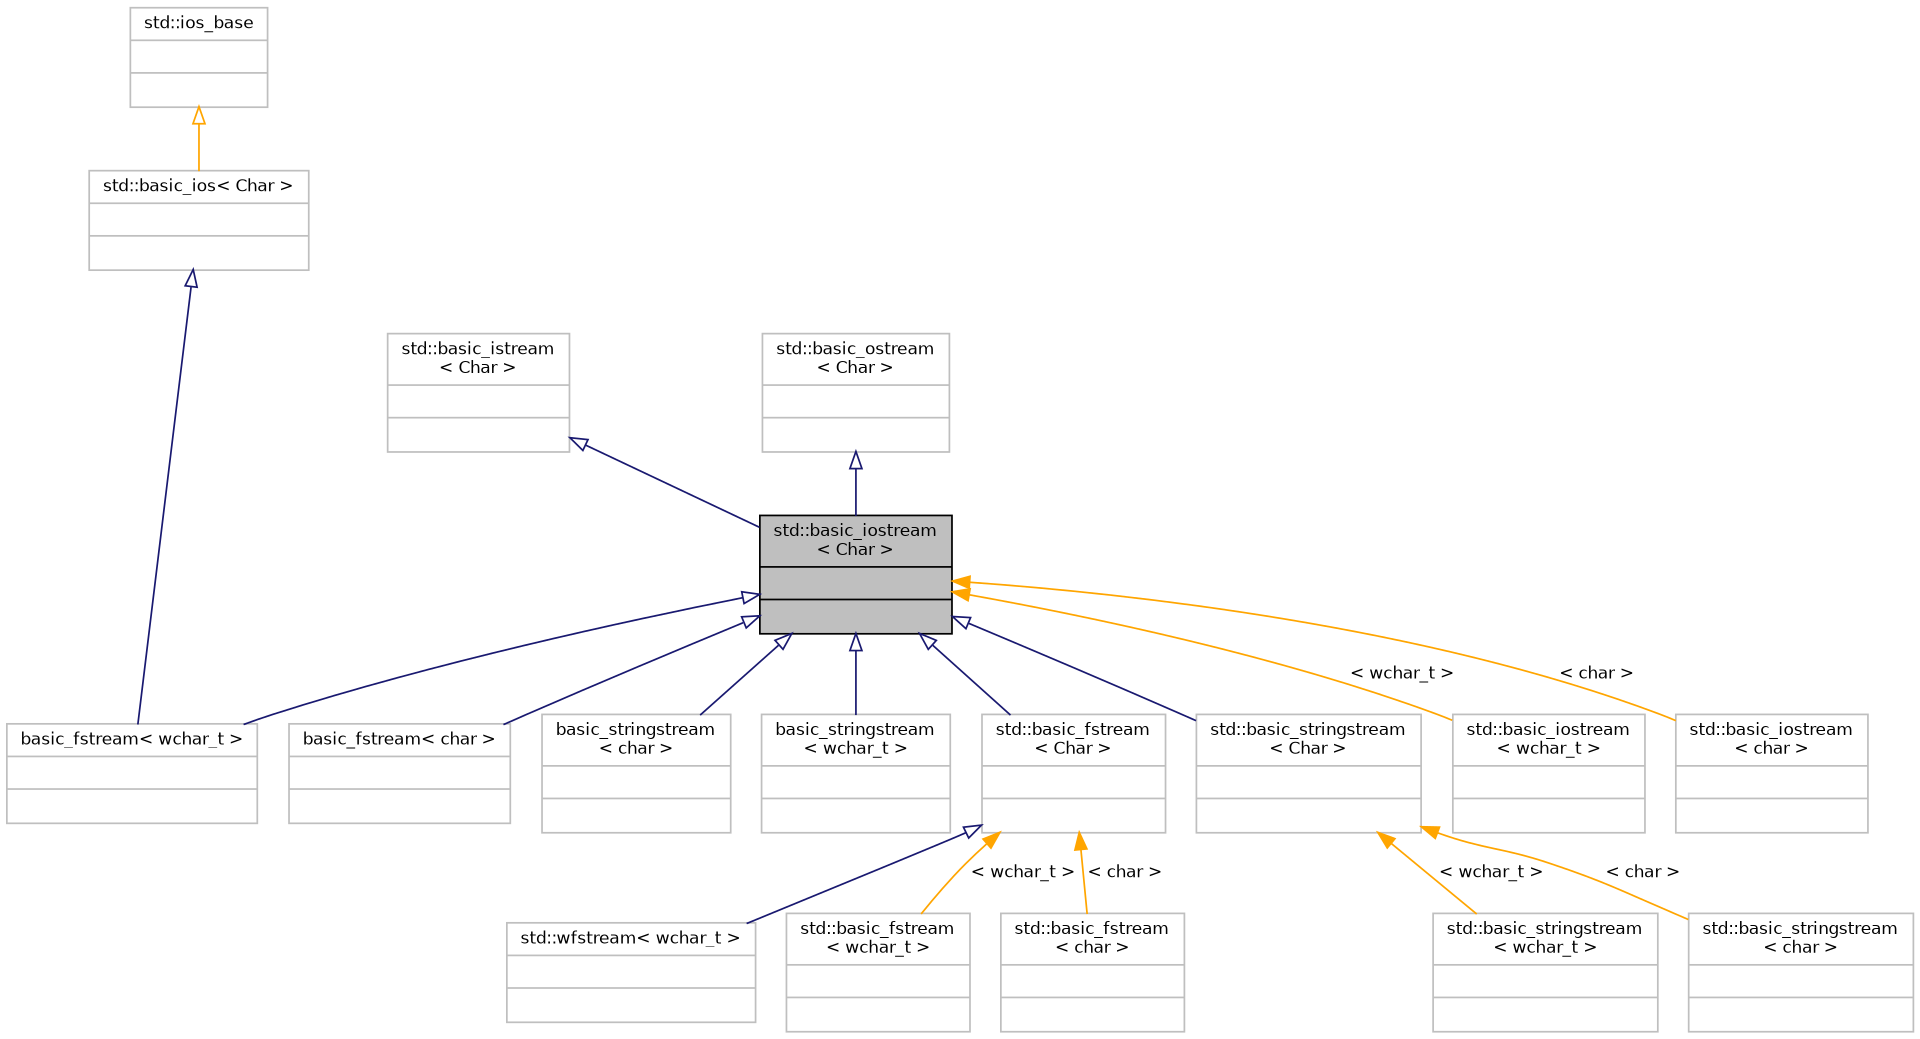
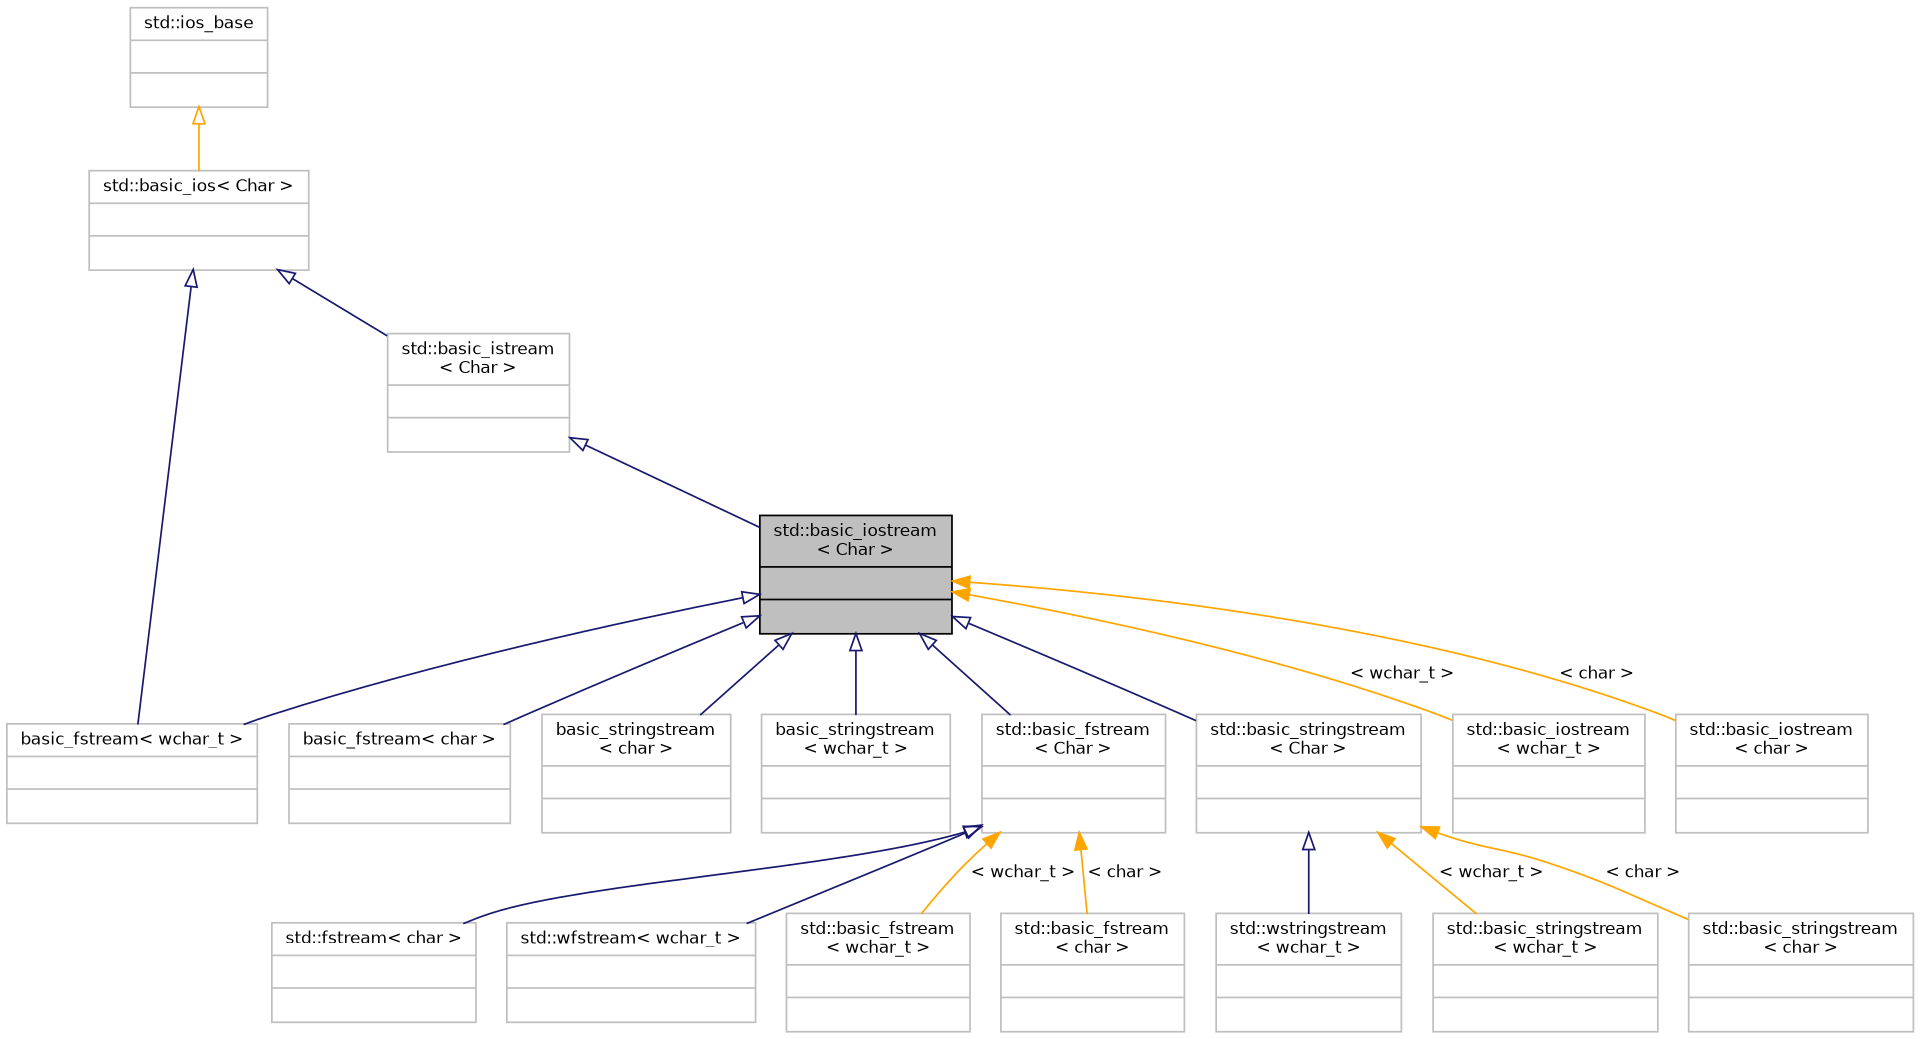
edge "std::basic_istream" -> "std::basic_ios< Char >": added
node "std::basic_ostream": removed
node "std::fstream< char >": added
node "std::wstringstream": added
